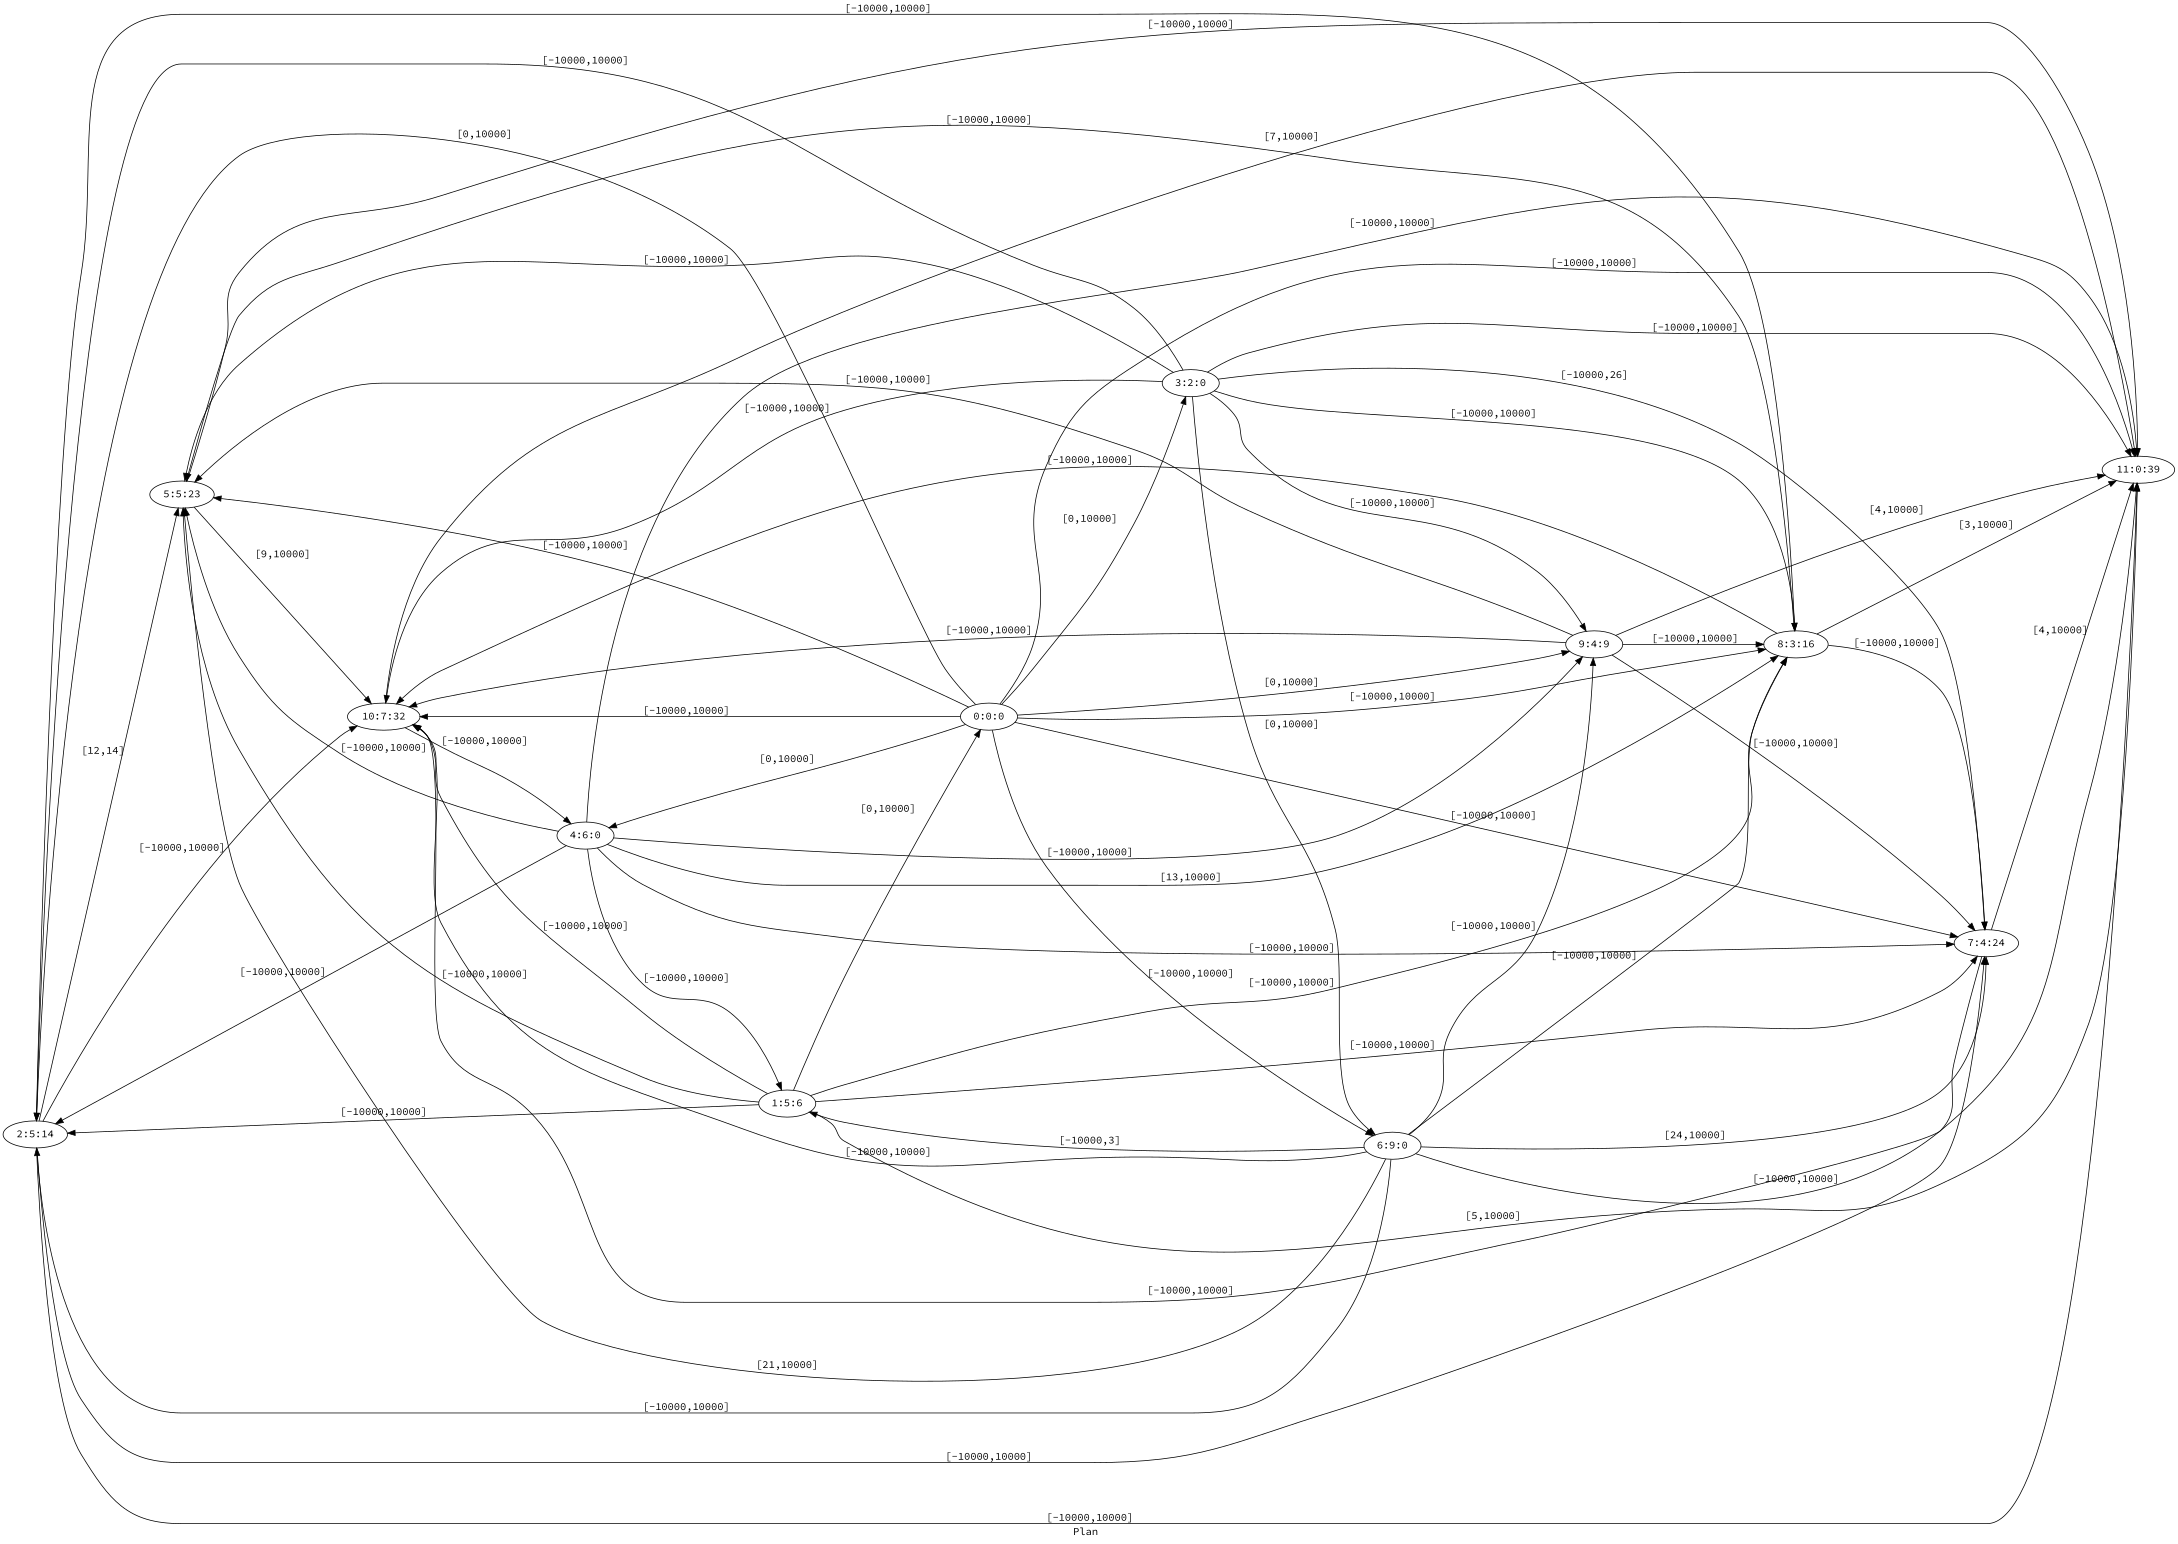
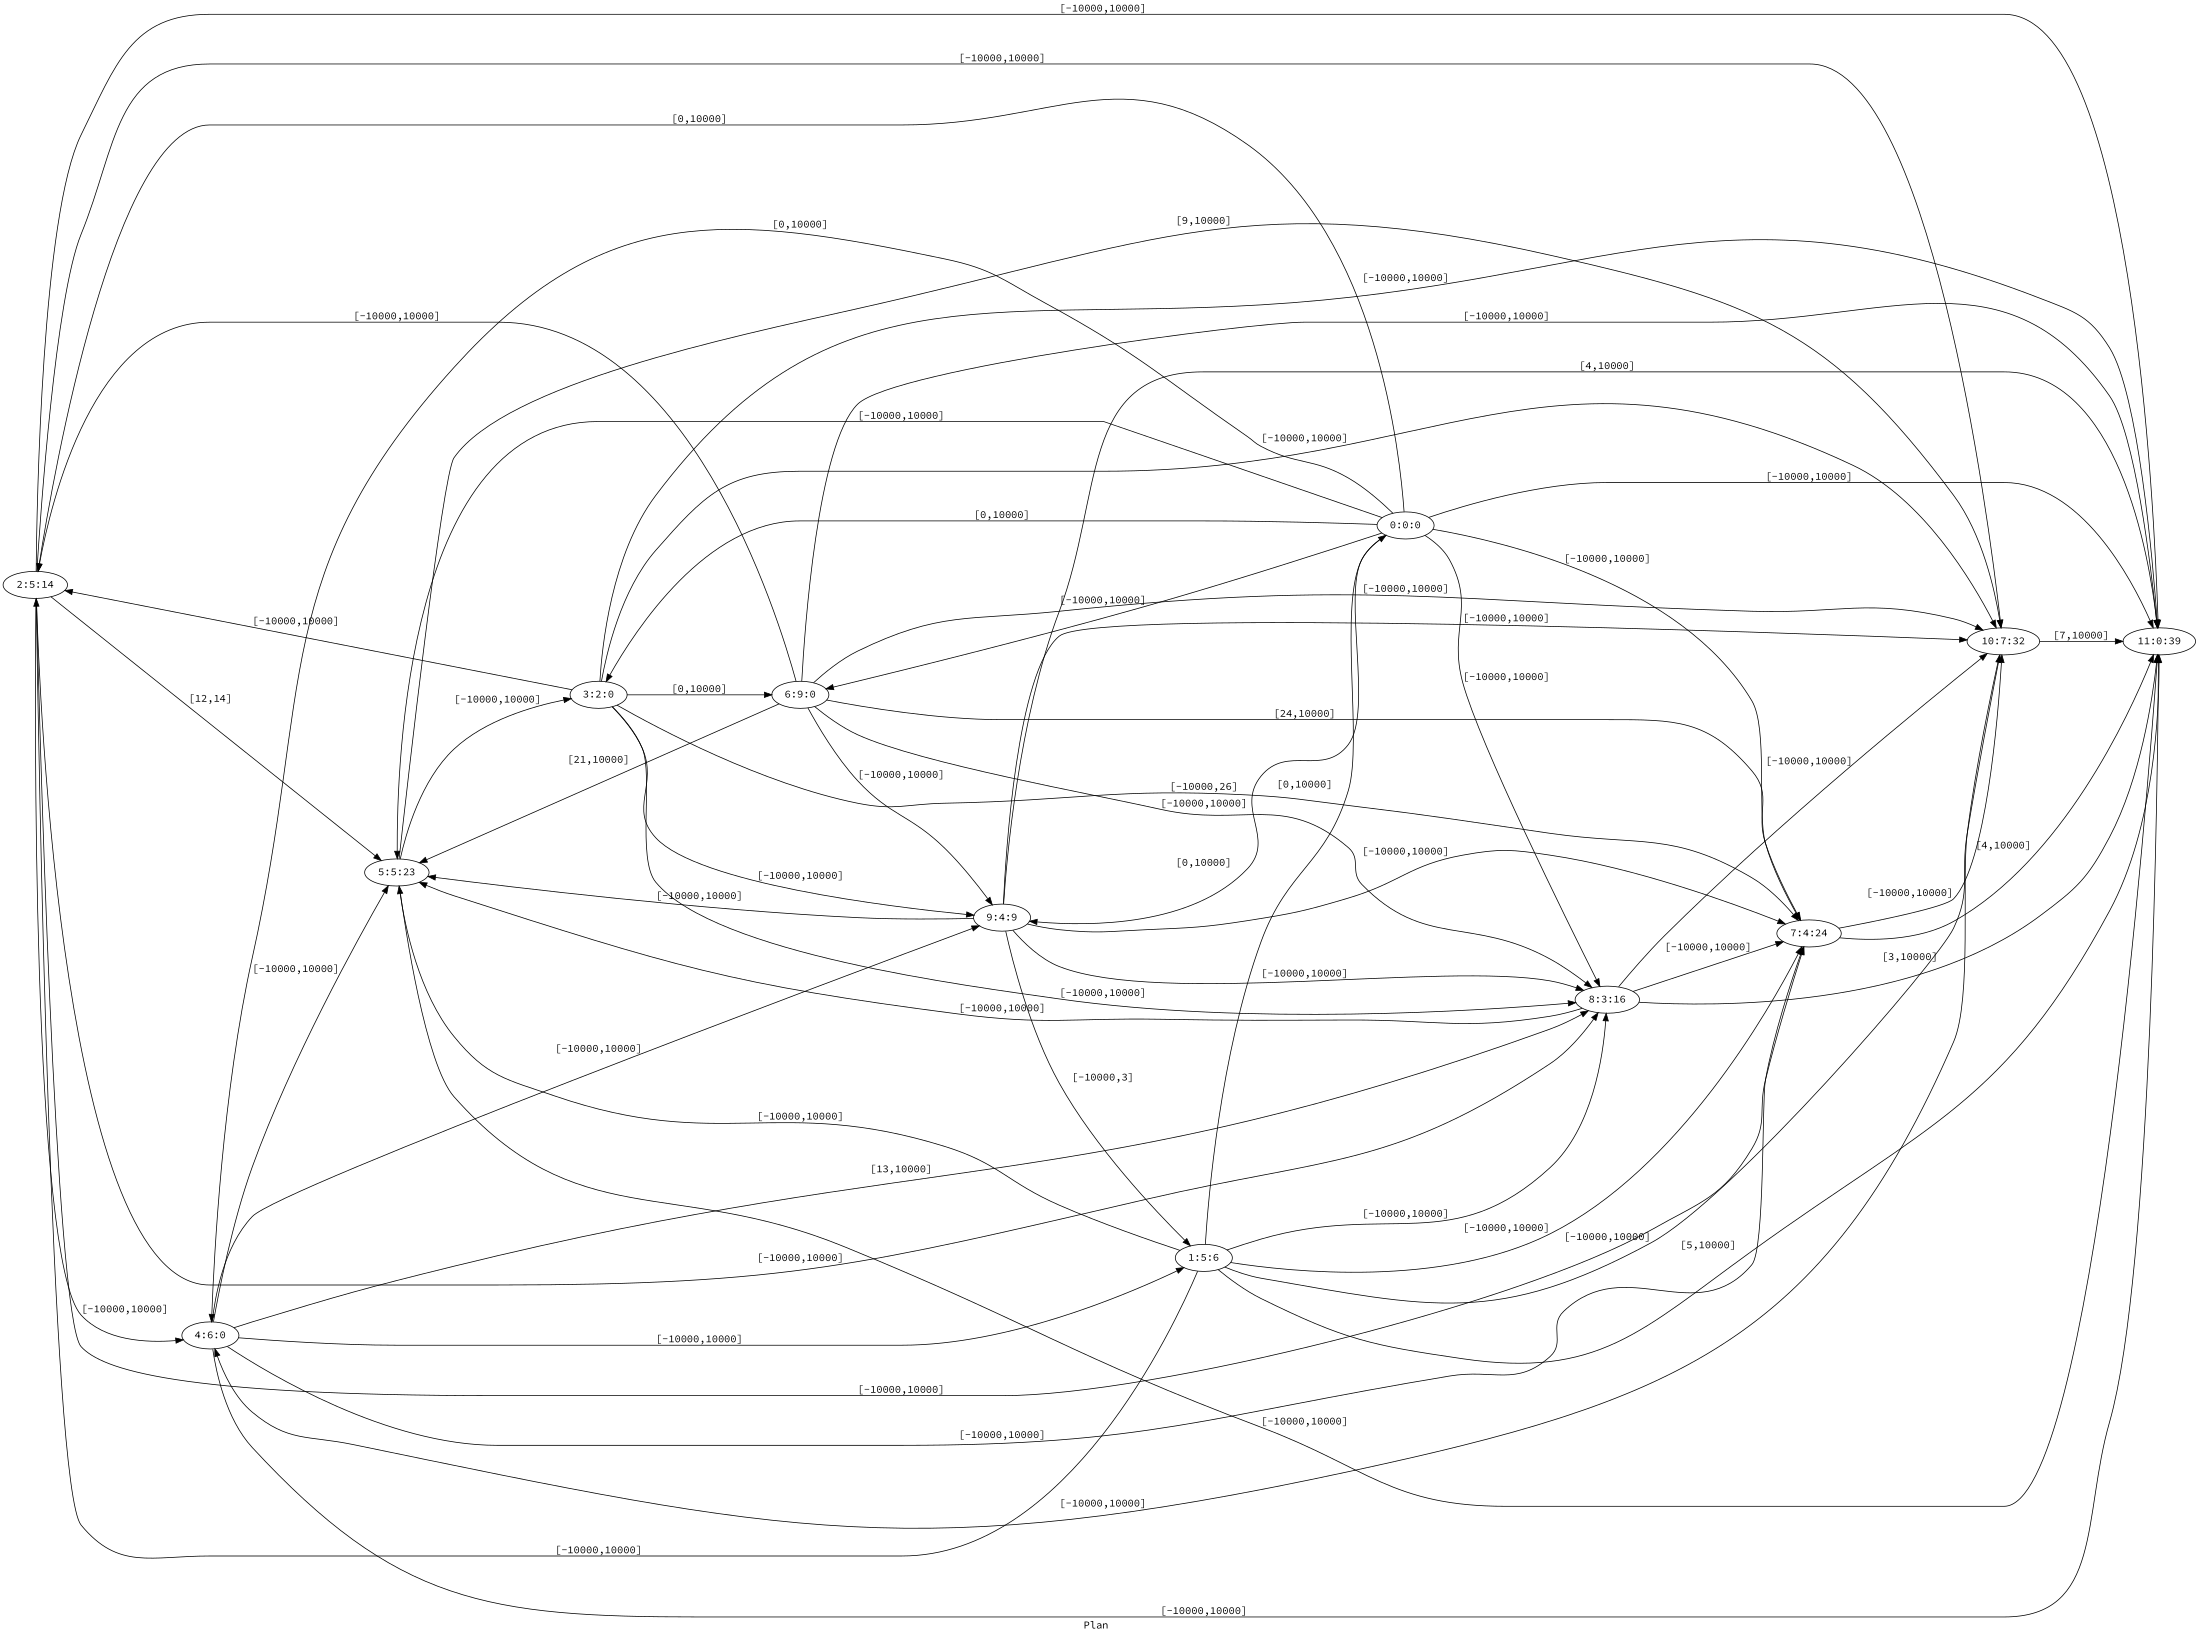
edge "3:2:0" -> "5:5:23": reversed
edge "0:0:0" -> "10:7:32": removed, label "[-10000,10000]"
edge "4:6:0" -> "2:5:14": reversed
edge "6:9:0" -> "1:5:6": now "9:4:9" -> "1:5:6"
